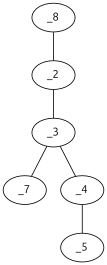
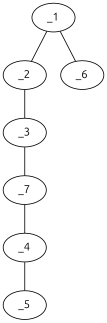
node "_8": label "_8" -> "_1"
node "_6": added
edge "_3" -- "_4": now "_7" -- "_4"
